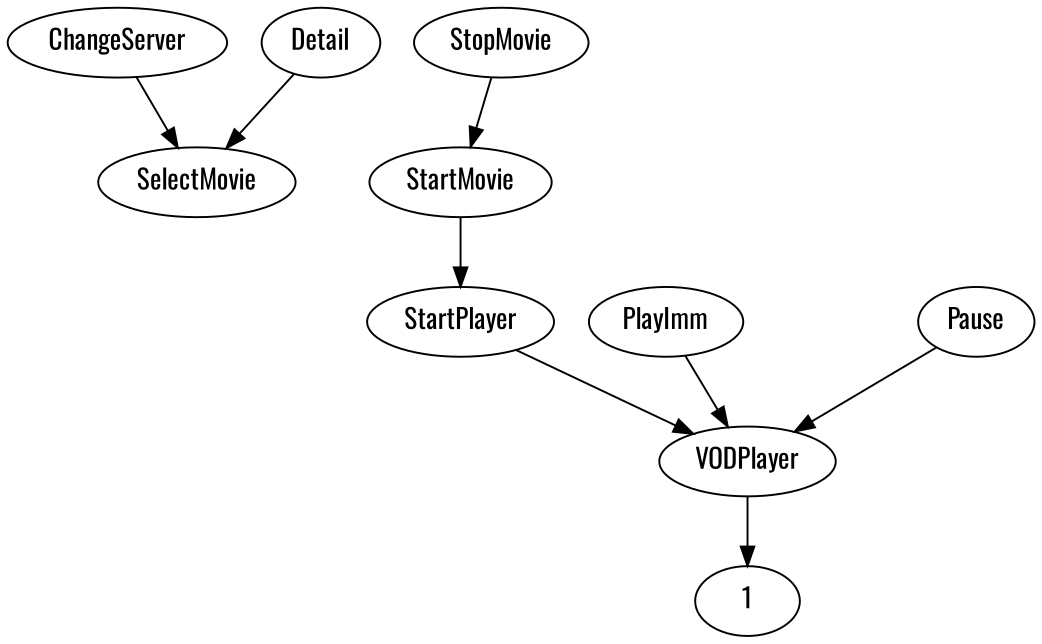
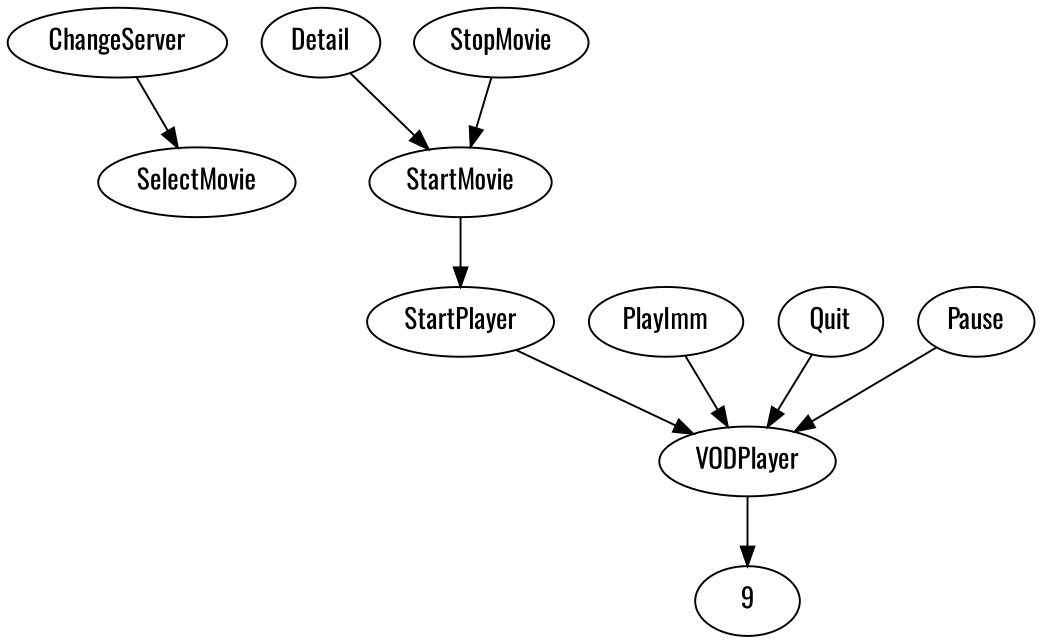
edge "Detail" -> "SelectMovie": now "Detail" -> "StartMovie"
node "Quit": added
node "1": label "1" -> "9"
